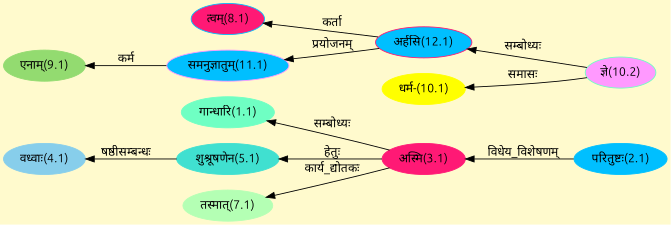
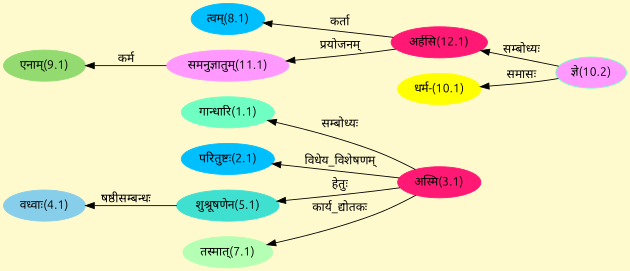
node "त्वम्(8.1)": fillcolor #ff1975 -> #00bfff
node "अर्हसि(12.1)": fillcolor #00bfff -> #ff1975
node "समनुज्ञातुम्(11.1)": fillcolor #00bfff -> #ff99ff
edge "परितुष्टः(2.1)" -> "अस्मि(3.1)": reversed
